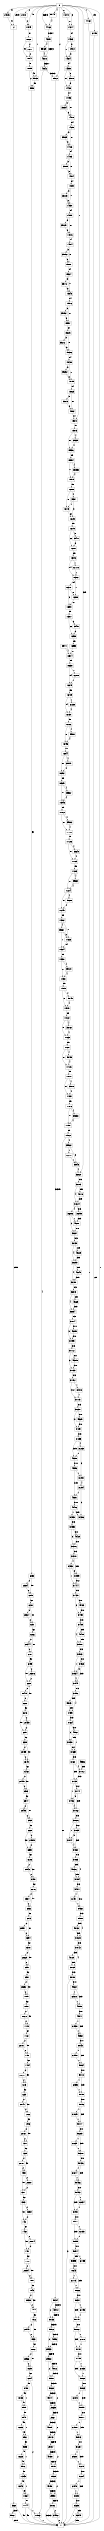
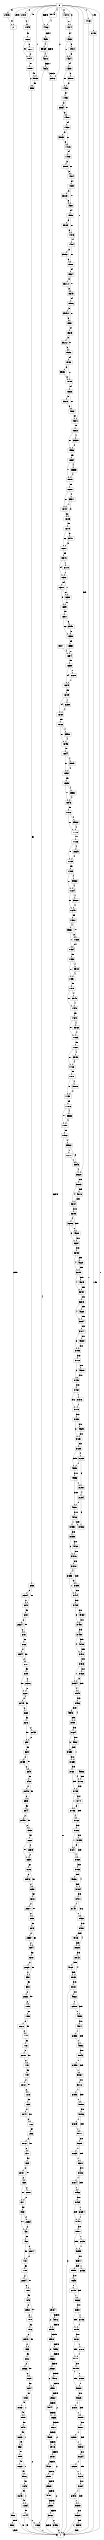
edge "0" -> "14273": label "81" -> "11"
edge "36124" -> "36206": now "36195" -> "36206"
edge "50799" -> "50820": reversed
